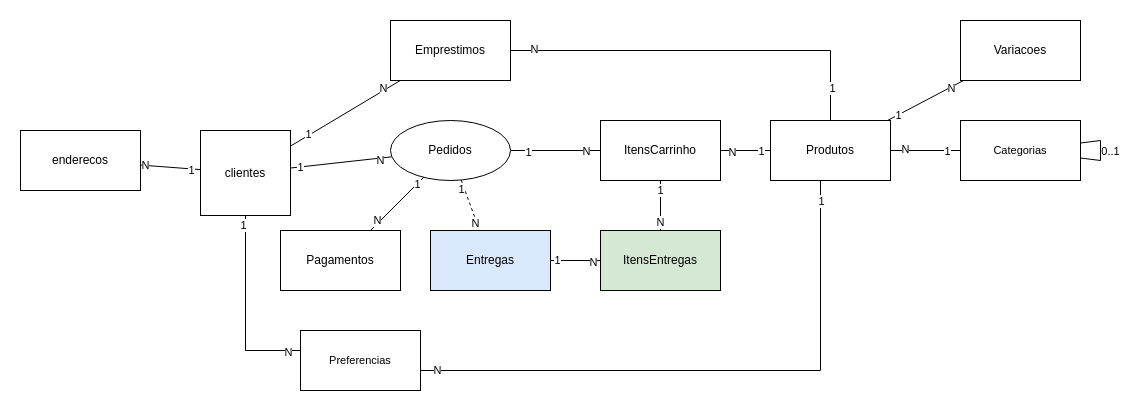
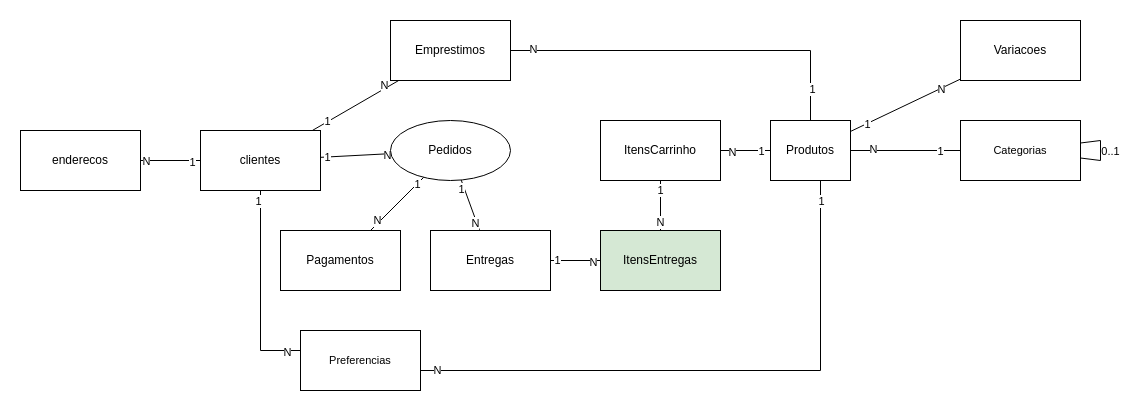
edge "Pedidos" -- "ItensCarrinho": removed, labels "1", "N"
node "Produtos": size 120x60 -> 80x60
node "clientes": size 90x85 -> 120x60
edge "Pedidos" -- "Entregas": style dashed -> solid
node "Entregas": fillcolor #dae8fc -> #ffffff
